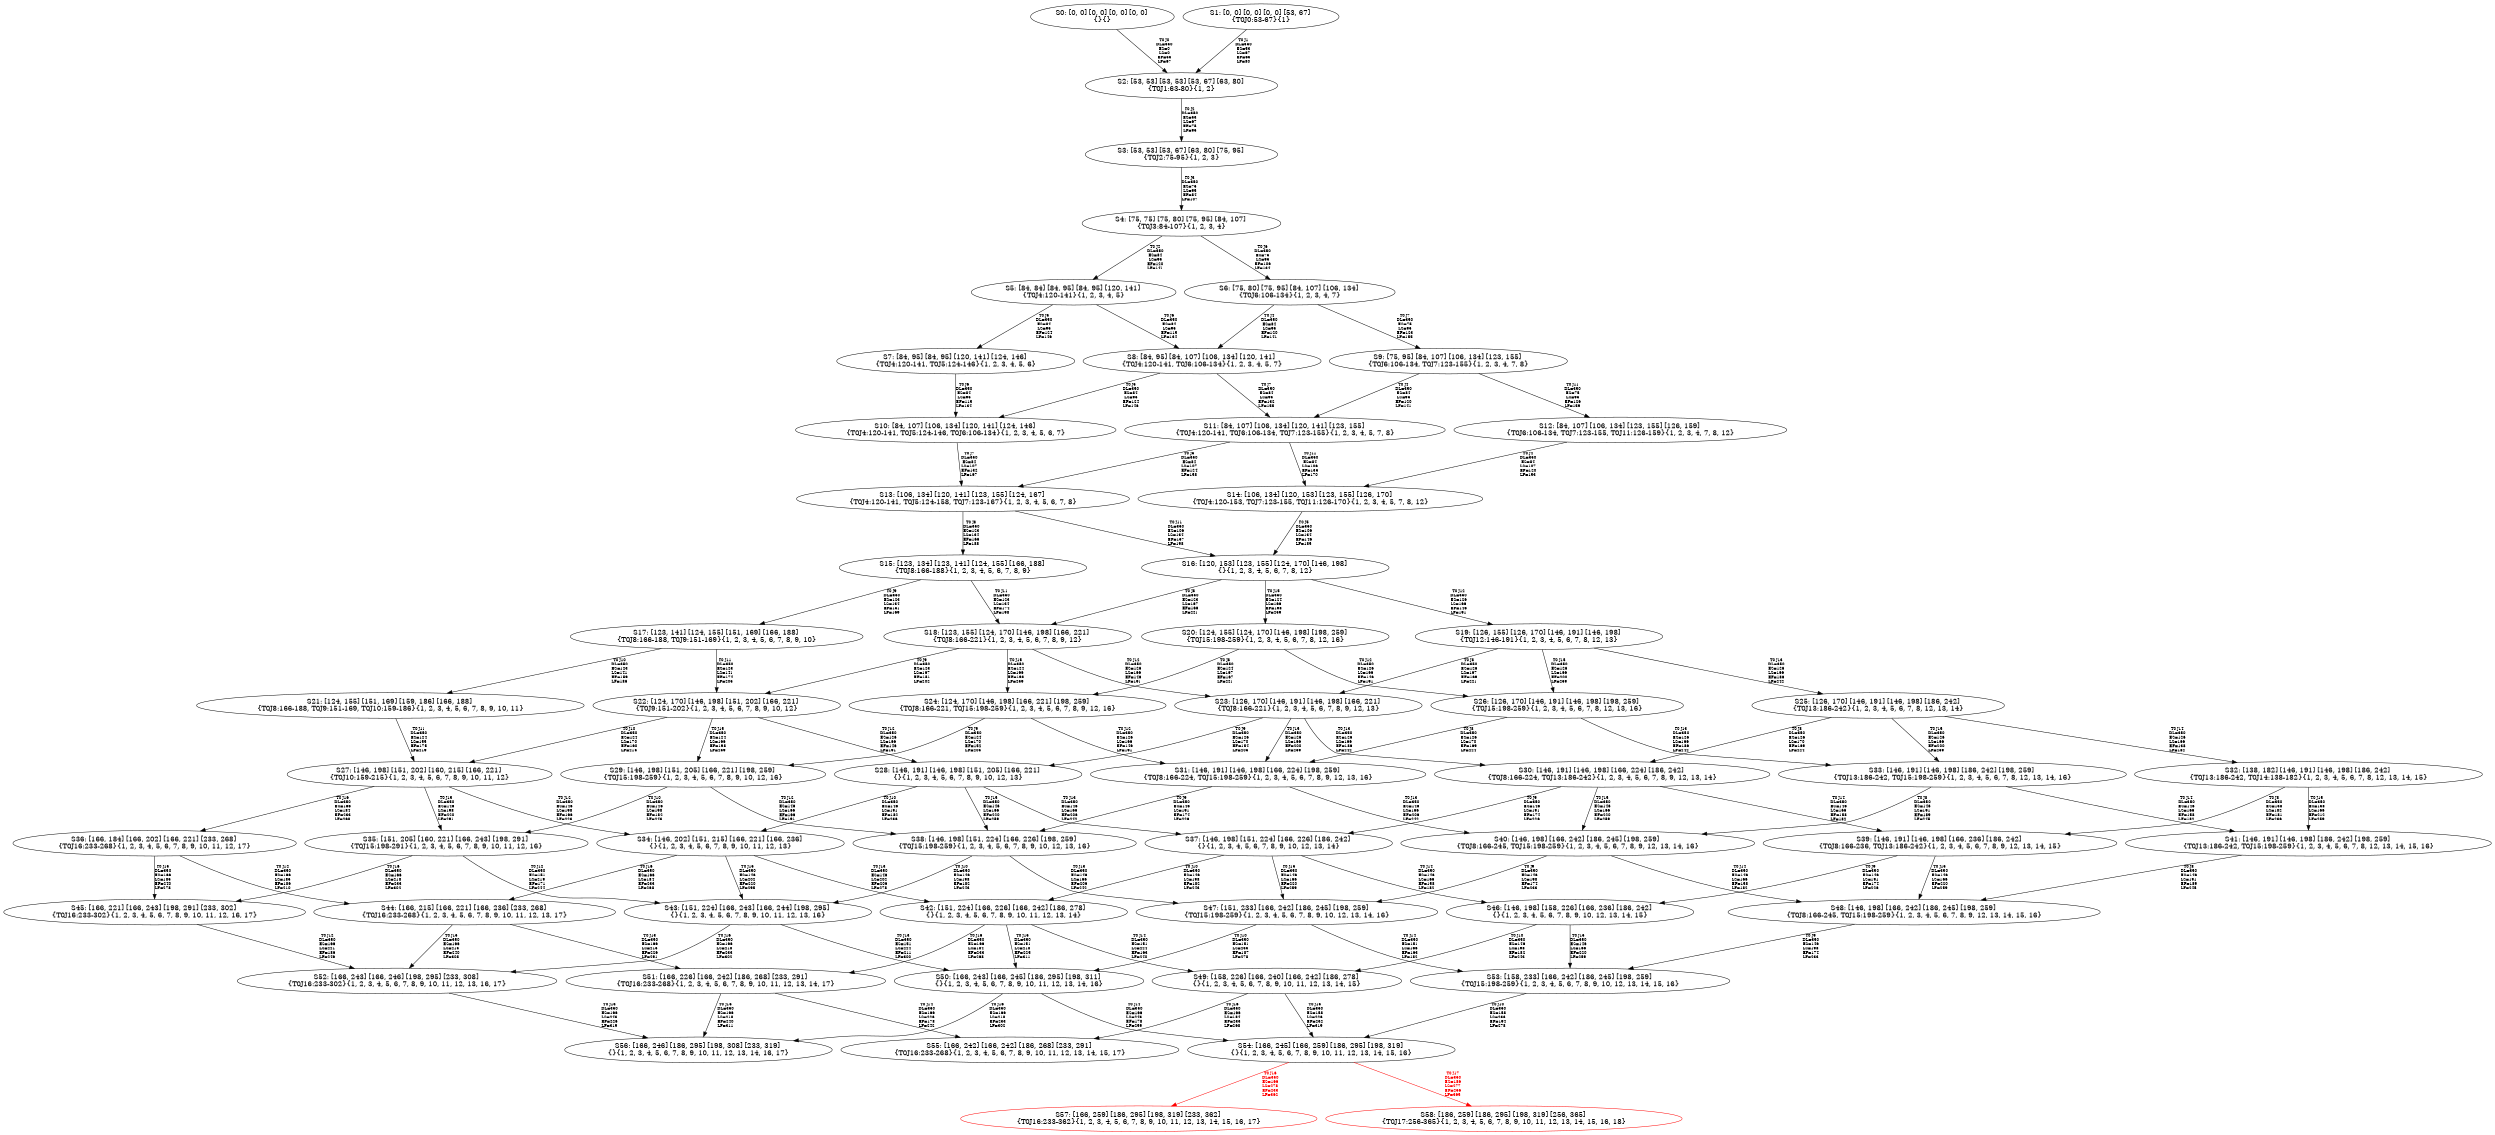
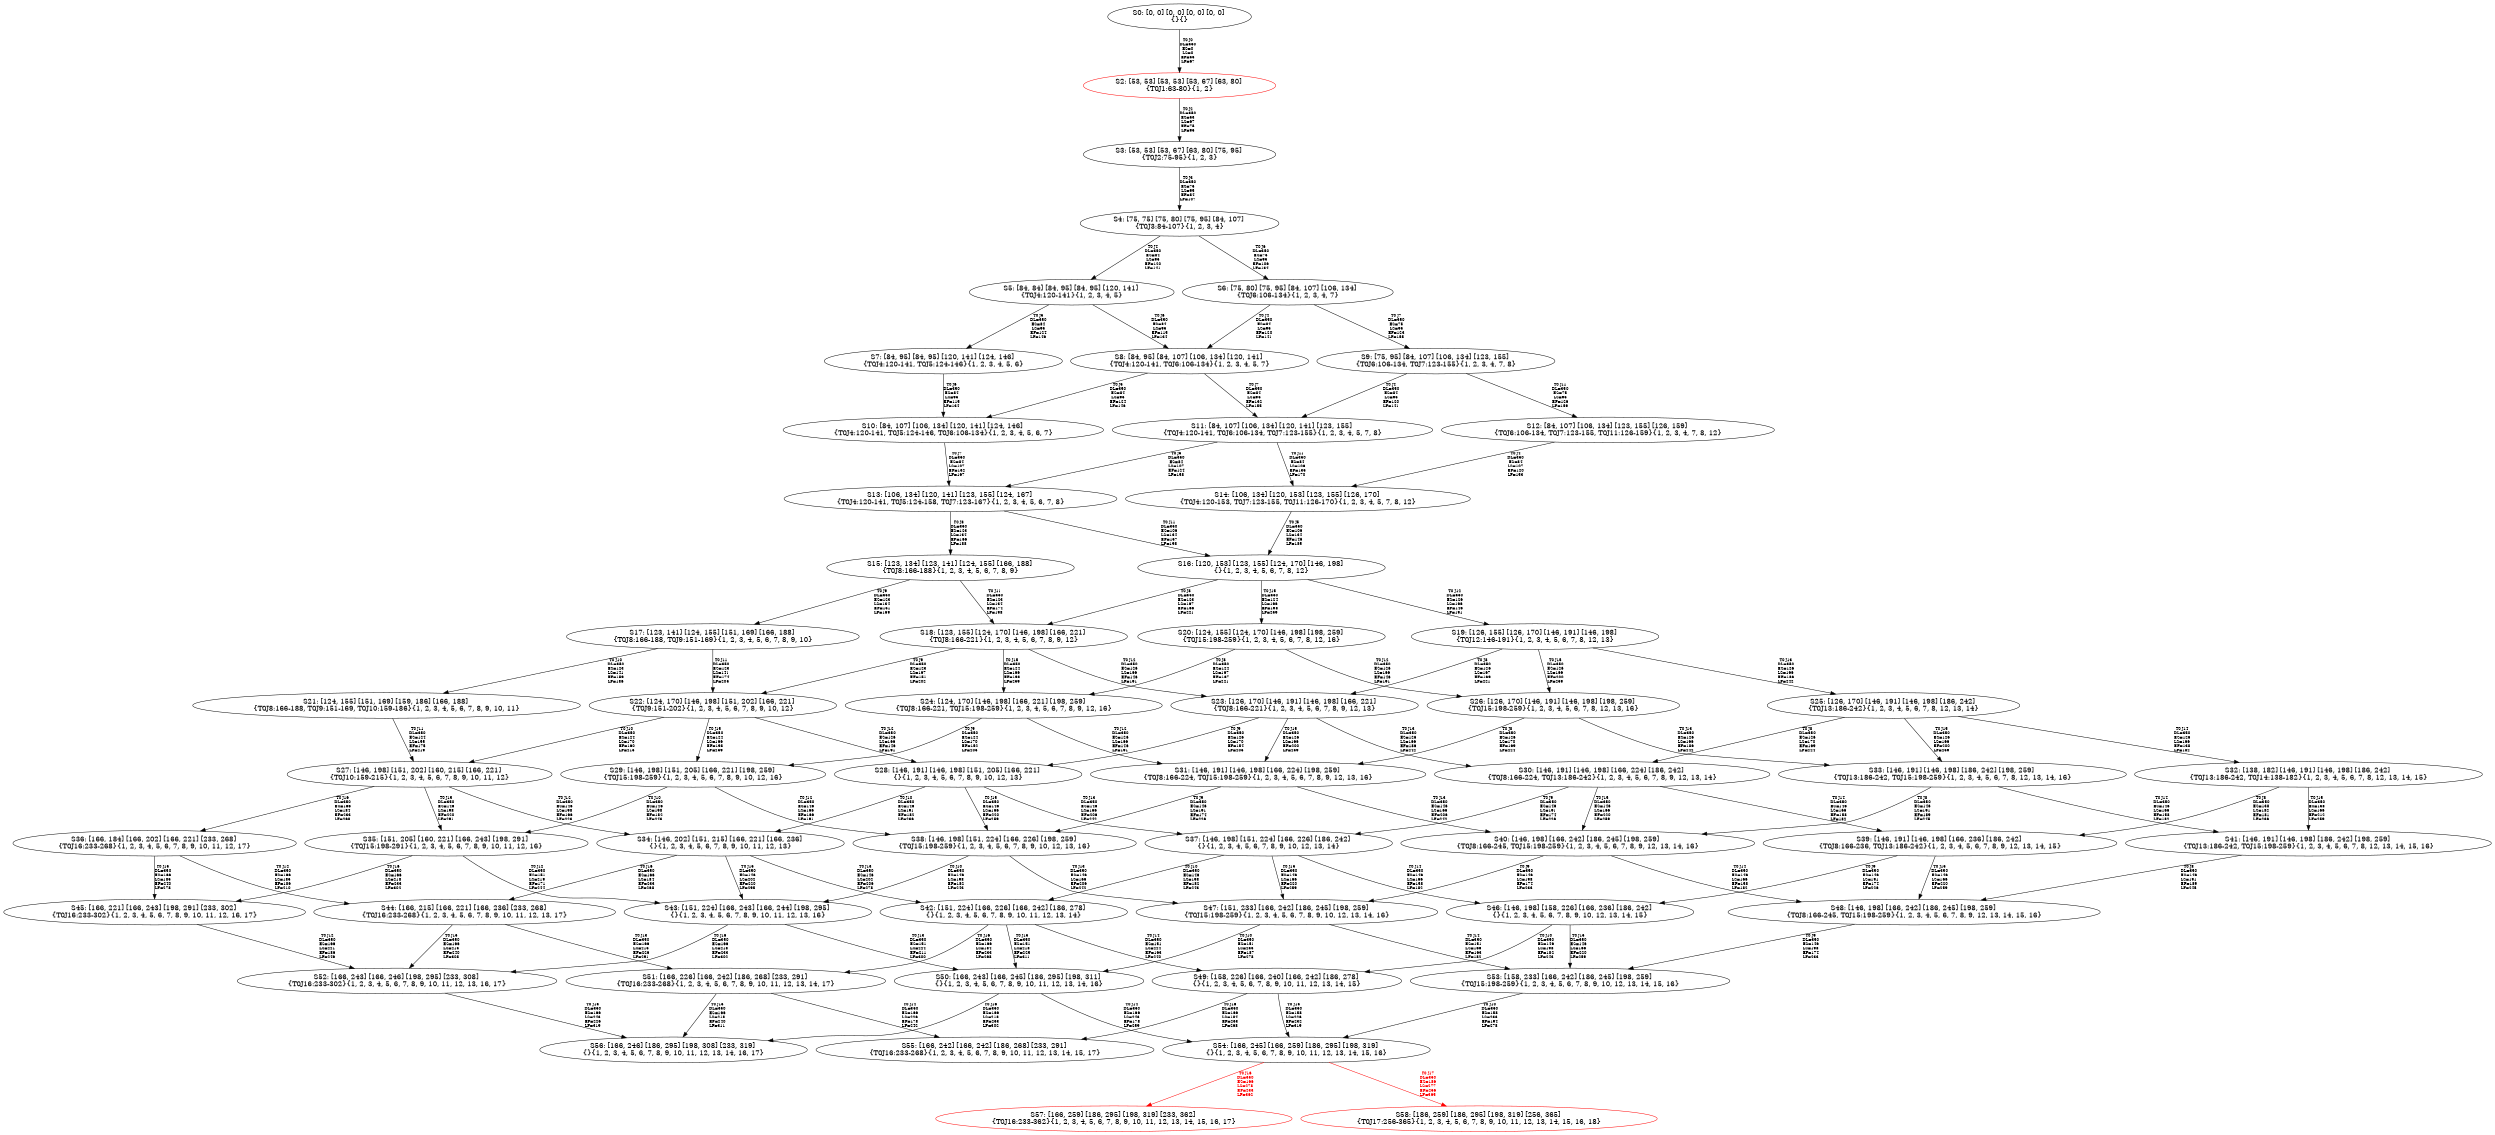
node "S1: [0, 0] [0, 0] [0, 0] [53, 67] {T0J0:53-67}{1}": removed
node "S2: [53, 53] [53, 53] [53, 67] [63, 80] {T0J1:63-80}{1, 2}": color black -> Red
